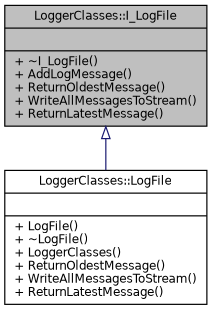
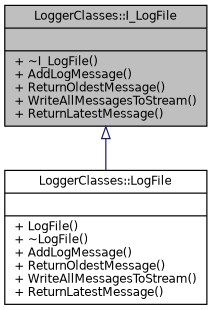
node "LoggerClasses::LogFile": text "+ LoggerClasses()" -> "+ AddLogMessage()"
